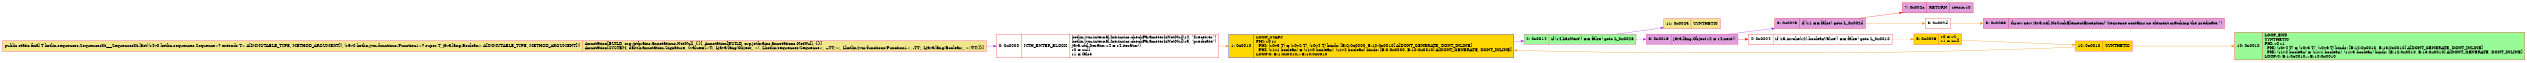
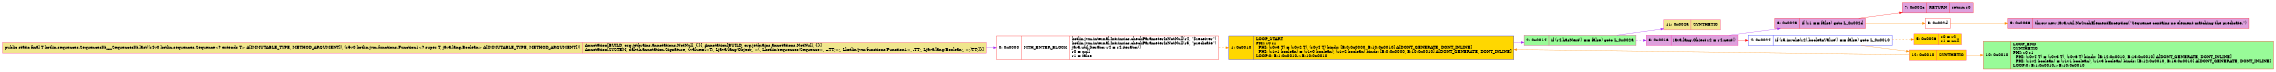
node "4: 0x0024": color red -> blue
edge "5: 0x0026" -> "12: 0x0010": now "4: 0x0024" -> "12: 0x0010"
edge "0: 0x0000" -> "1: 0x0010": style solid -> dashed
